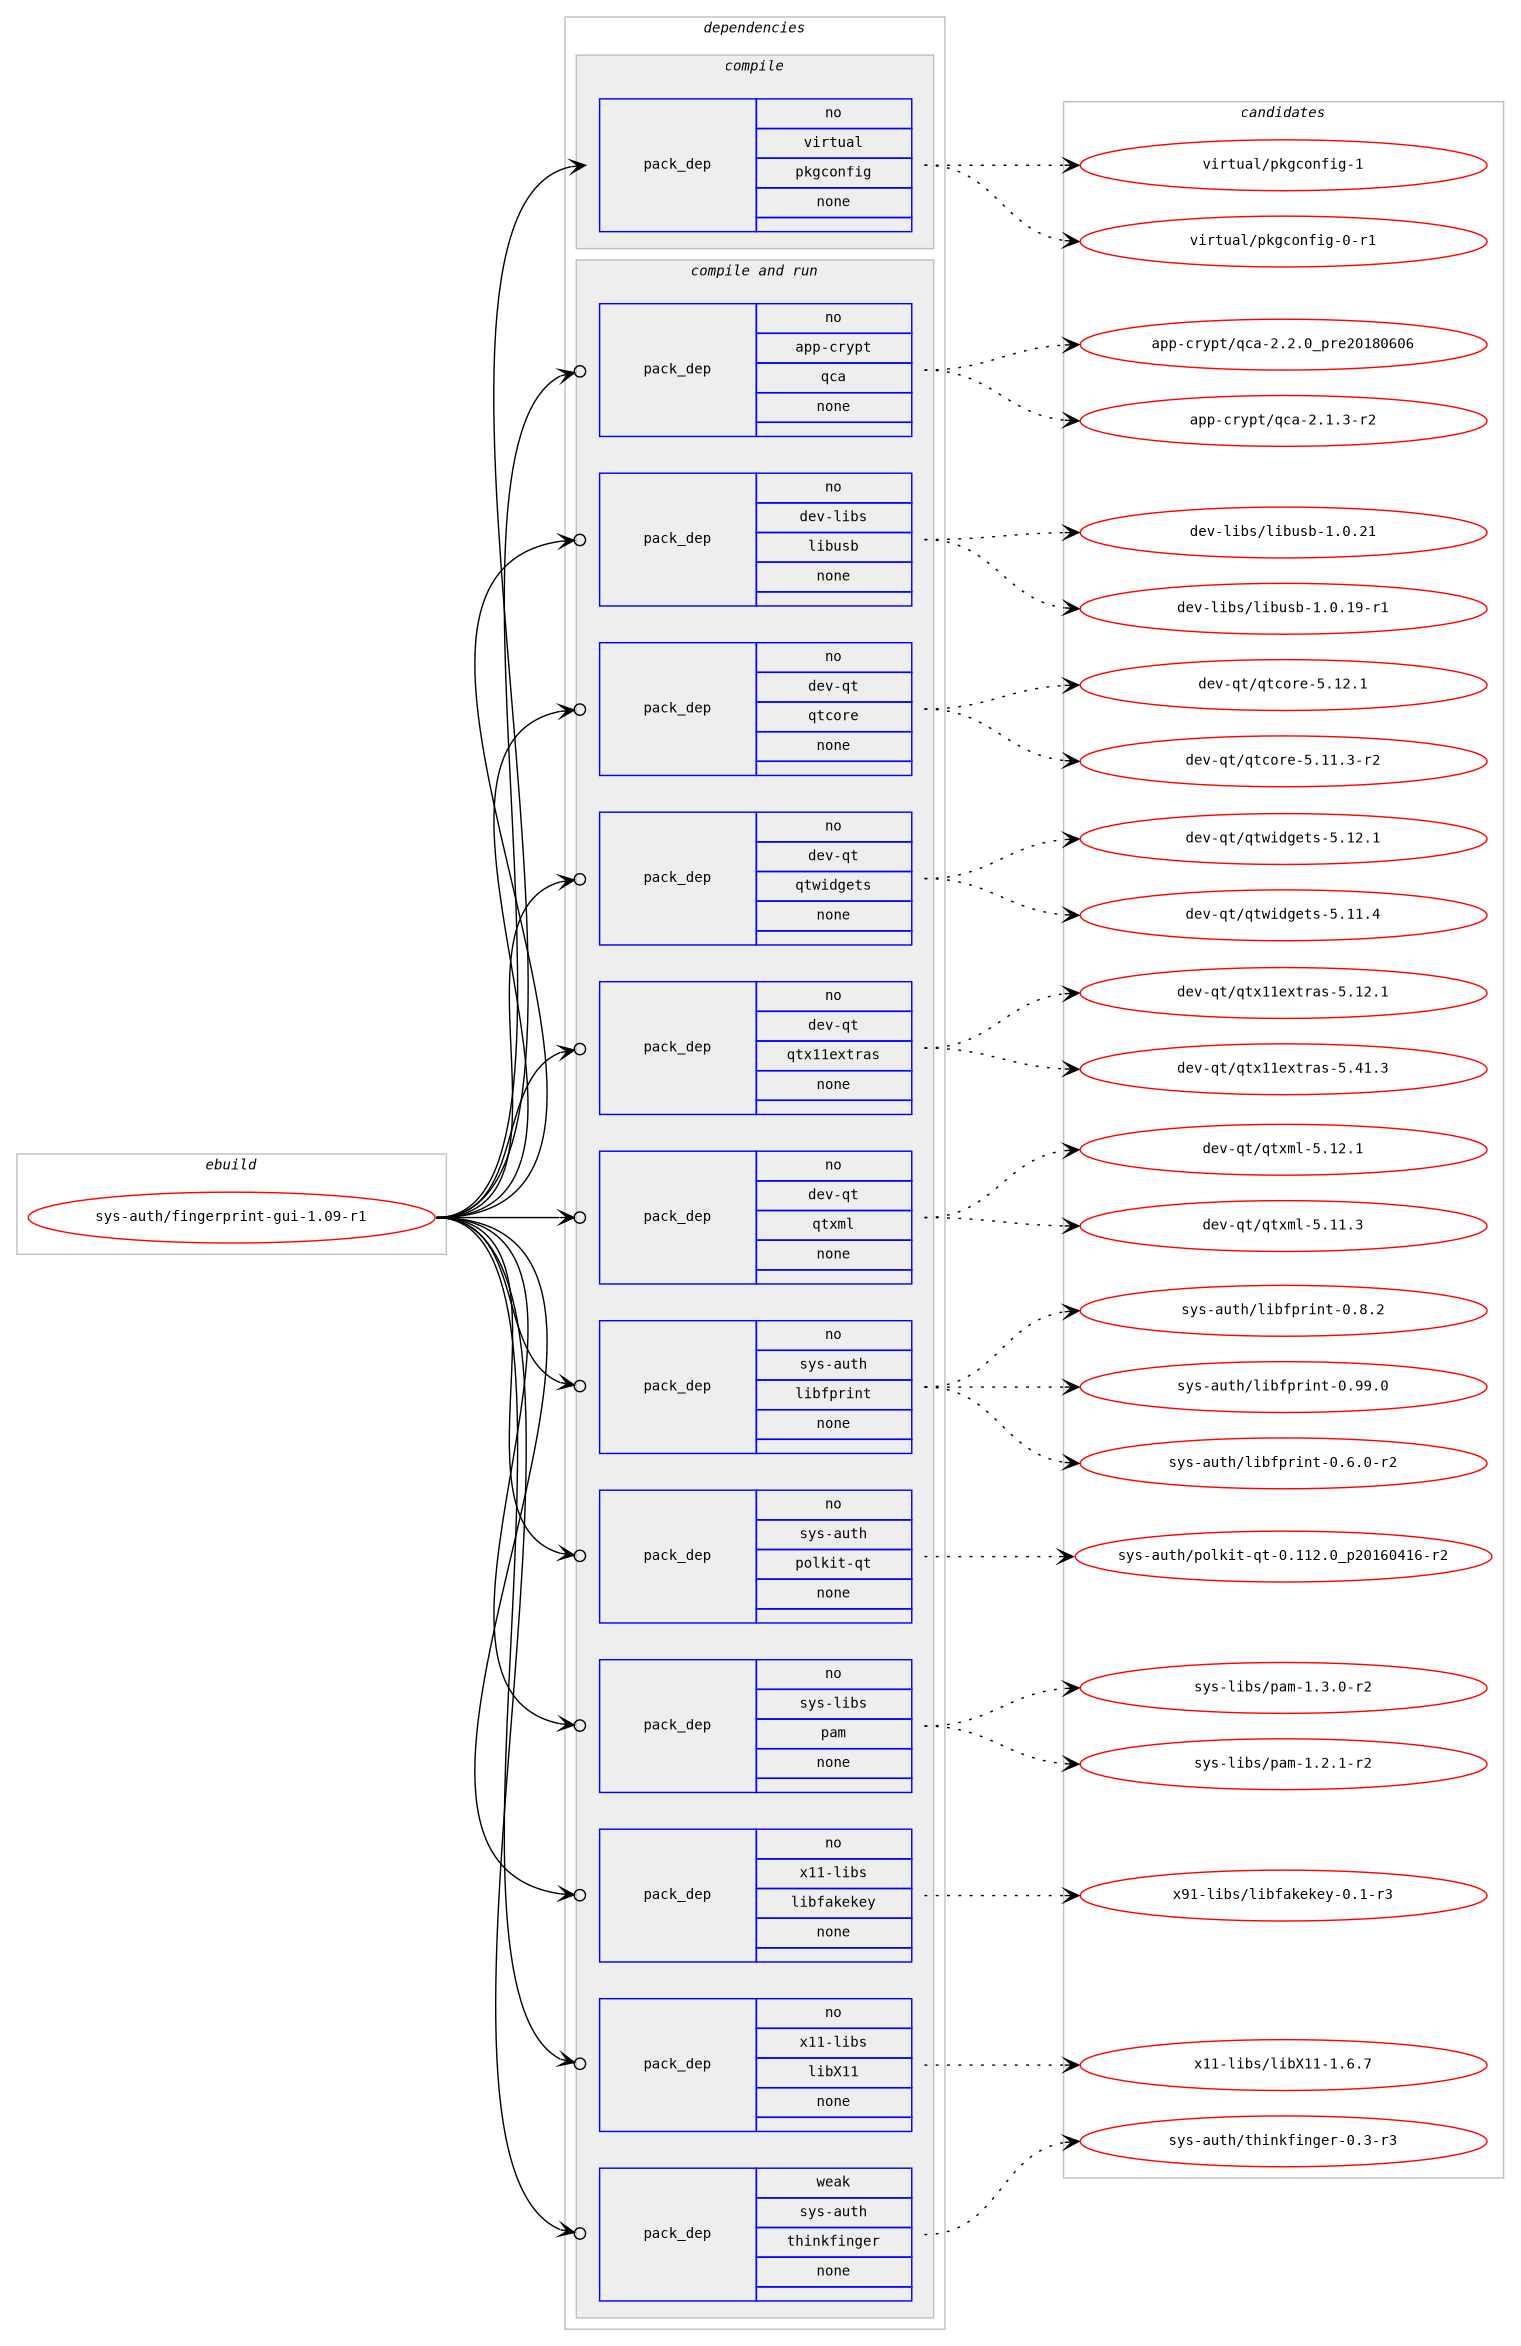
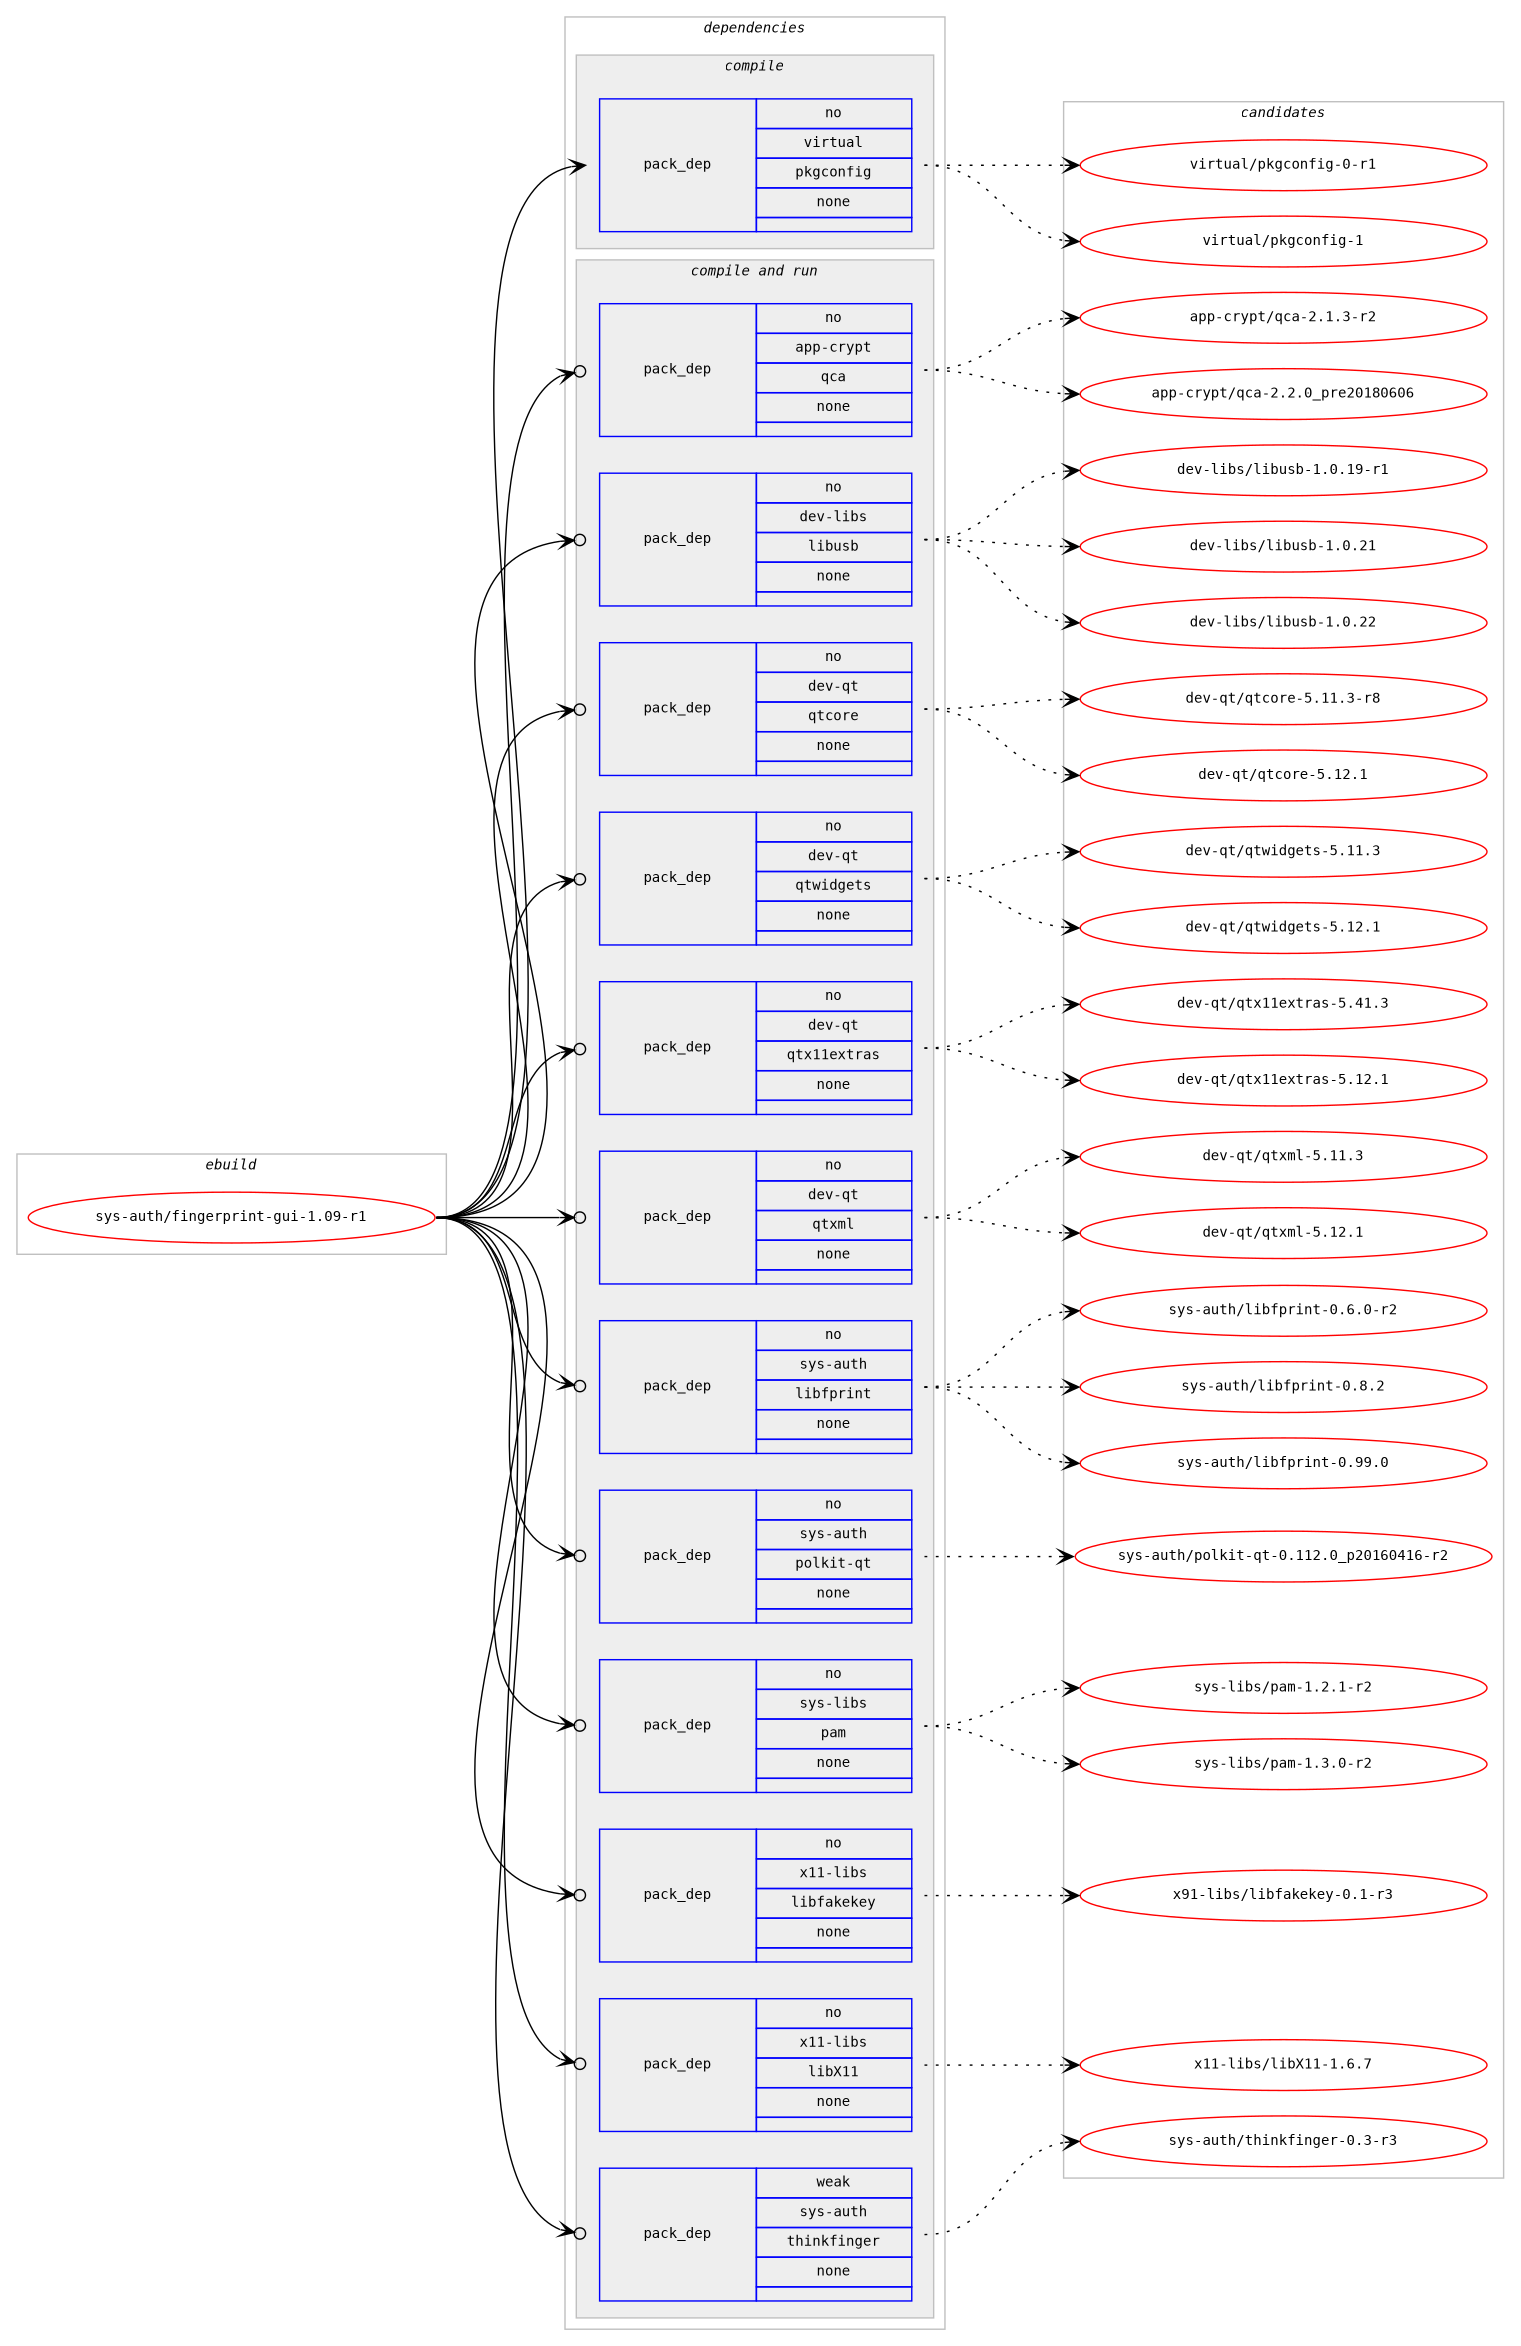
node "dev-libs/libusb-1.0.22": added
node "dev-qt/qtcore-5.11.3-r2": label "dev-qt/qtcore-5.11.3-r2" -> "dev-qt/qtcore-5.11.3-r8"
node "dev-qt/qtwidgets-5.11.4": label "dev-qt/qtwidgets-5.11.4" -> "dev-qt/qtwidgets-5.11.3"
